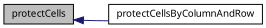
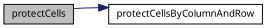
edge "protectCellsByColumnAndRow" -> "protectCells": reversed
